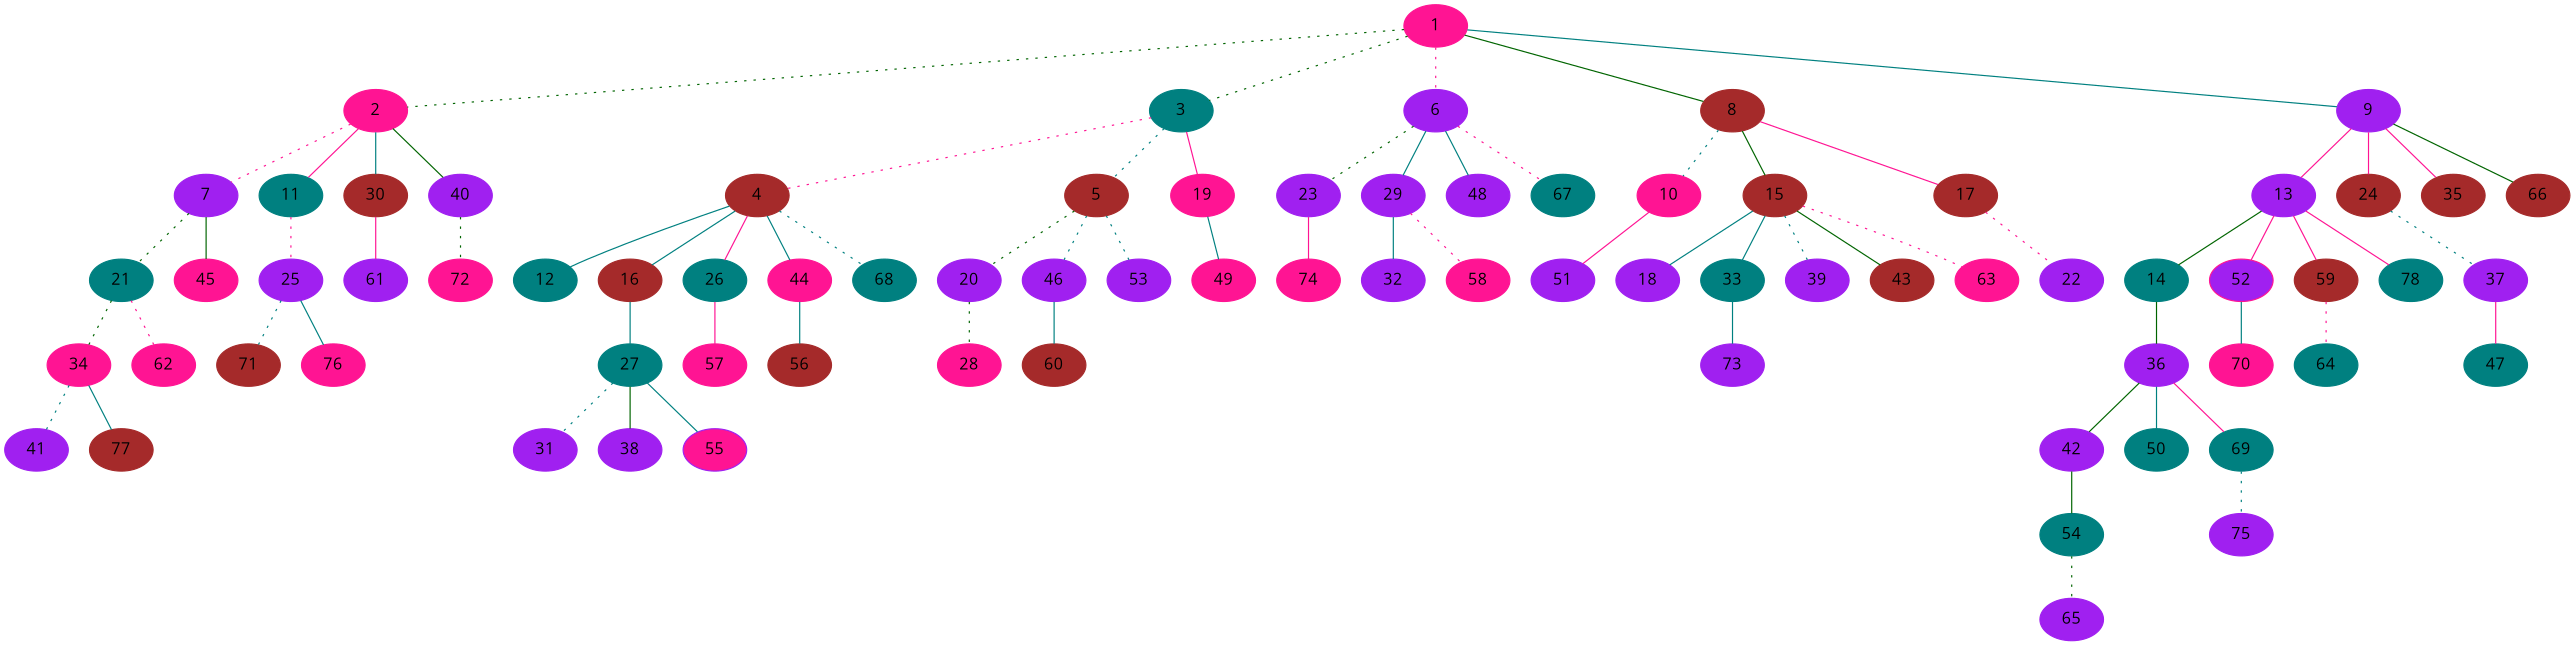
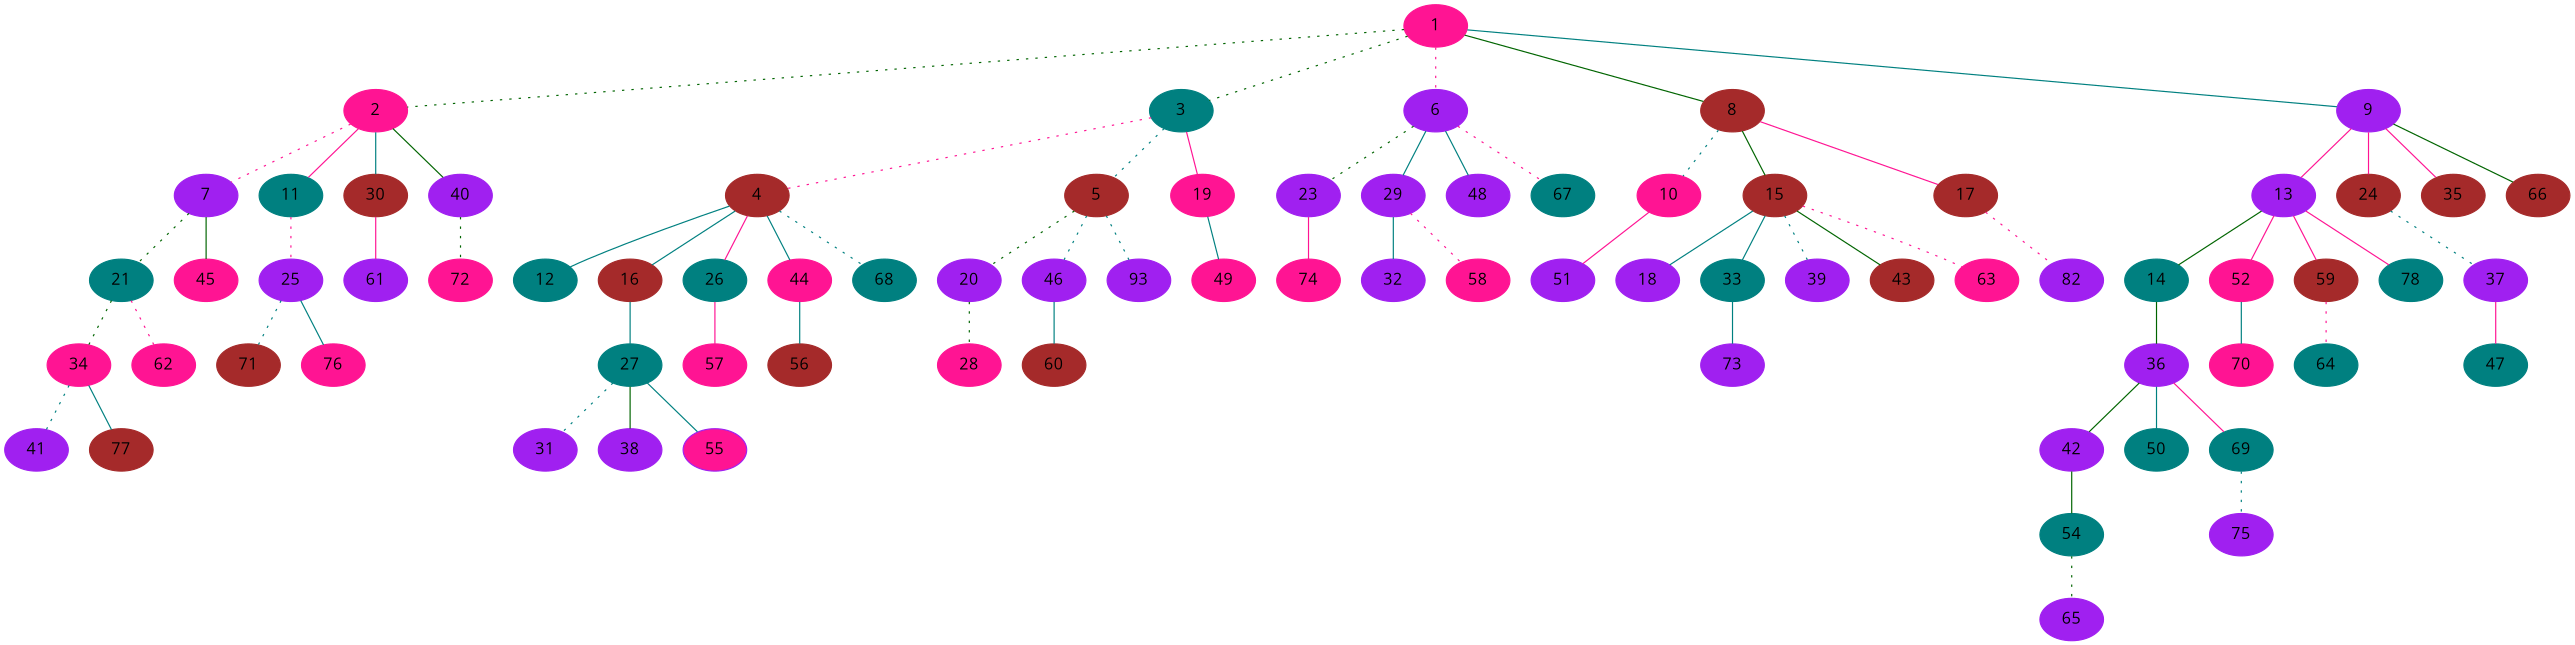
node "53": label "53" -> "93"
node "22": label "22" -> "82"
node "52": fillcolor purple -> deeppink
